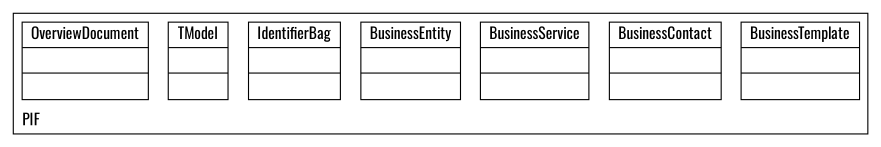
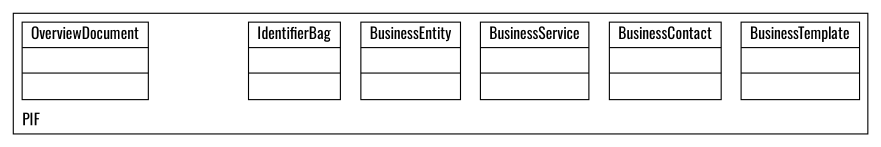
node "TModel": removed
